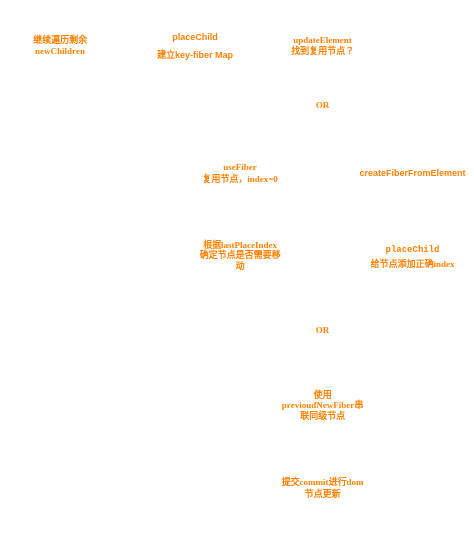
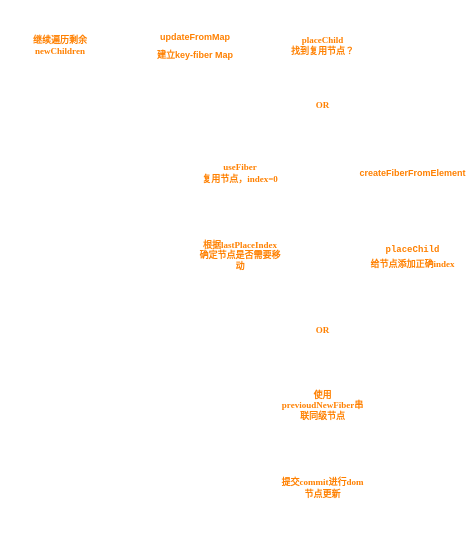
node "placeChild建立key-fiber Map": label "placeChild建立key-fiber Map" -> "updateFromMap建立key-fiber Map"
node "updateElement找到复用节点？": label "updateElement找到复用节点？" -> "placeChild找到复用节点？"
